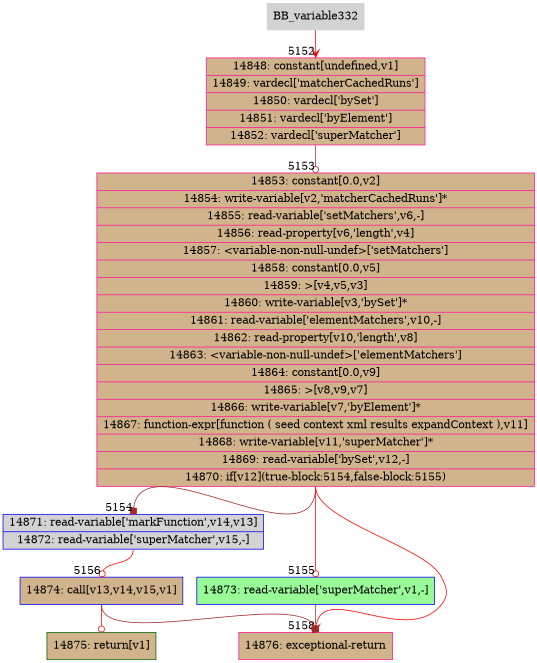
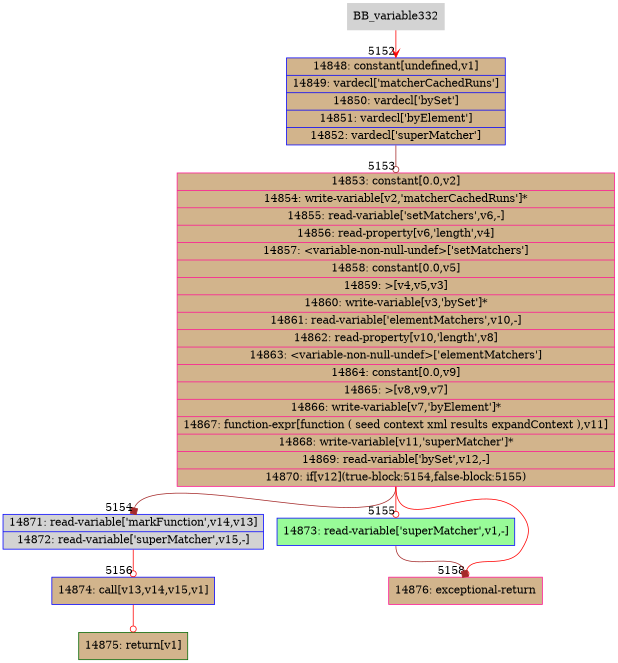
node "14848: constant[undefined,v1]": color deeppink -> blue
edge "14853: constant[0.0,v2]" -> "14876: exceptional-return": arrowhead vee -> odot
edge "14874: call[v13,v14,v15,v1]" -> "14876: exceptional-return": removed
